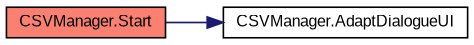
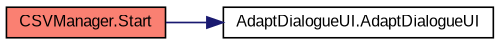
node "CSVManager.AdaptDialogueUI": label "CSVManager.AdaptDialogueUI" -> "AdaptDialogueUI.AdaptDialogueUI"
